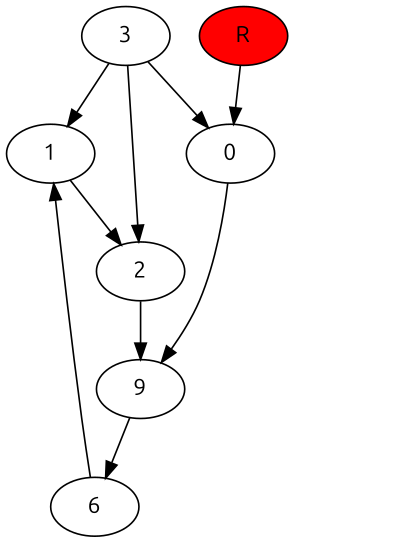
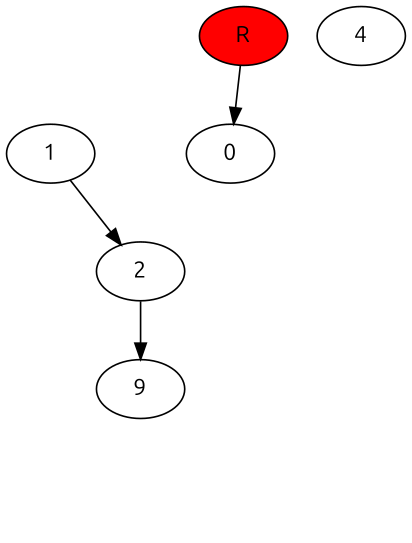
node "3": removed
node "4": added
edge "0" -> "9": removed
node "6": removed
